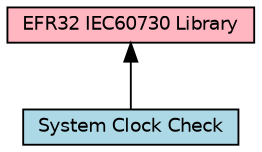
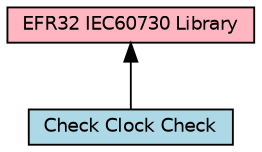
node "System Clock Check": label "System Clock Check" -> "Check Clock Check"
